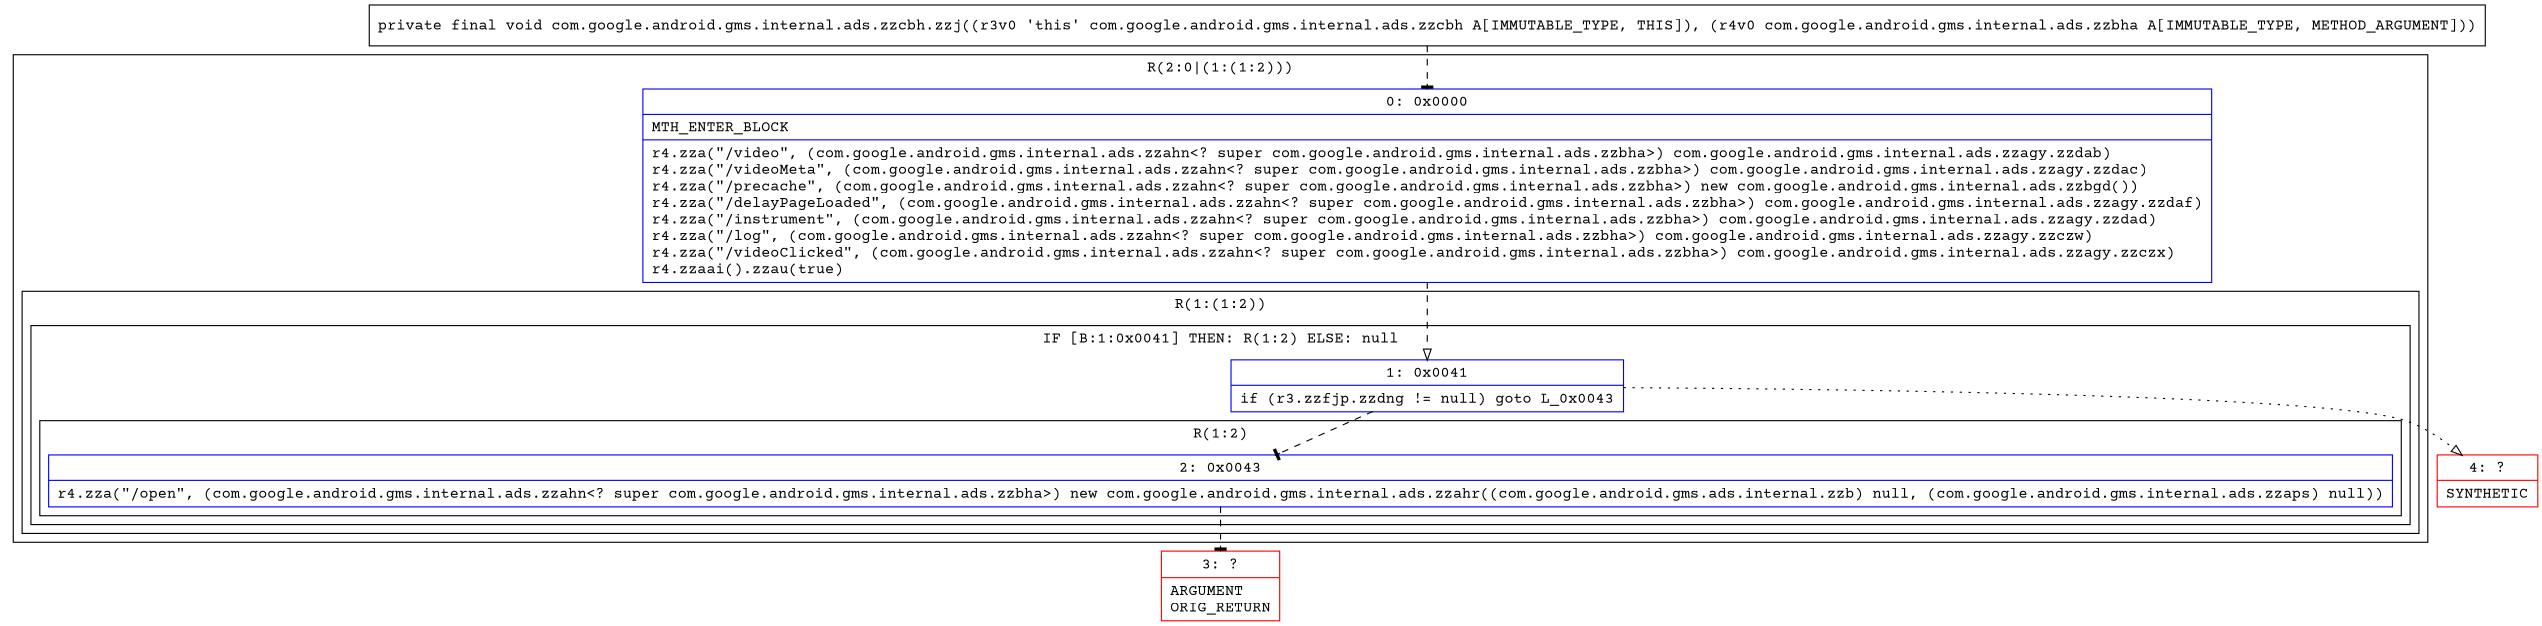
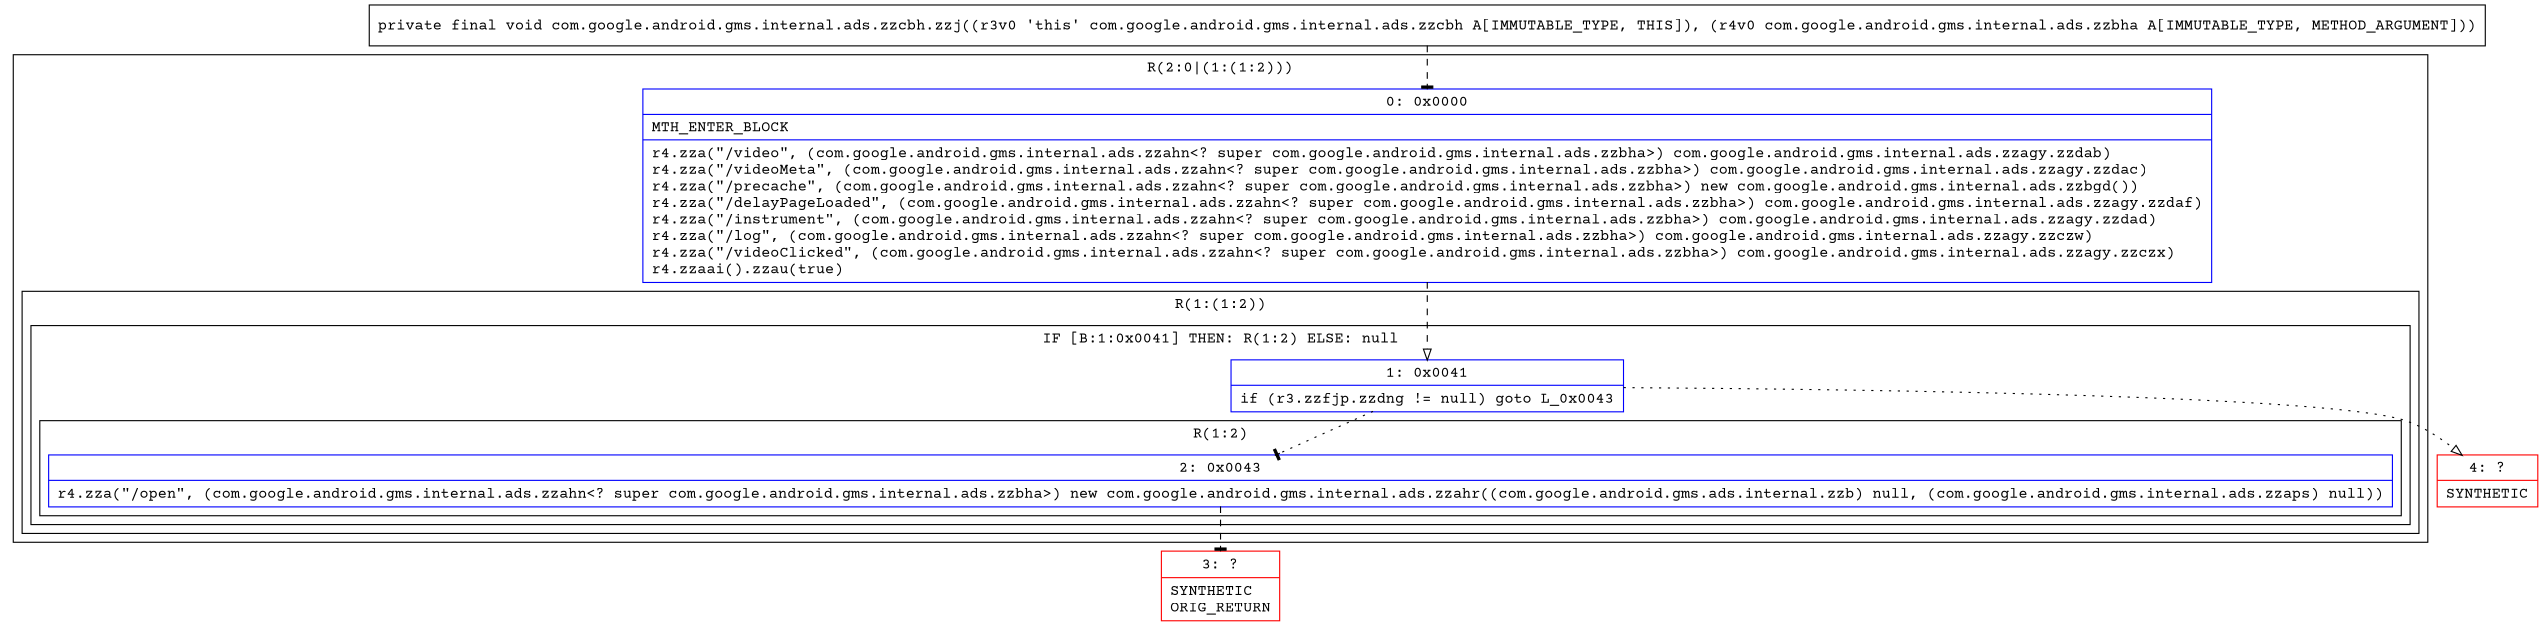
edge "1: 0x0041" -> "2: 0x0043": style dashed -> dotted
node "3: ?": text "ARGUMENT" -> "SYNTHETIC"
